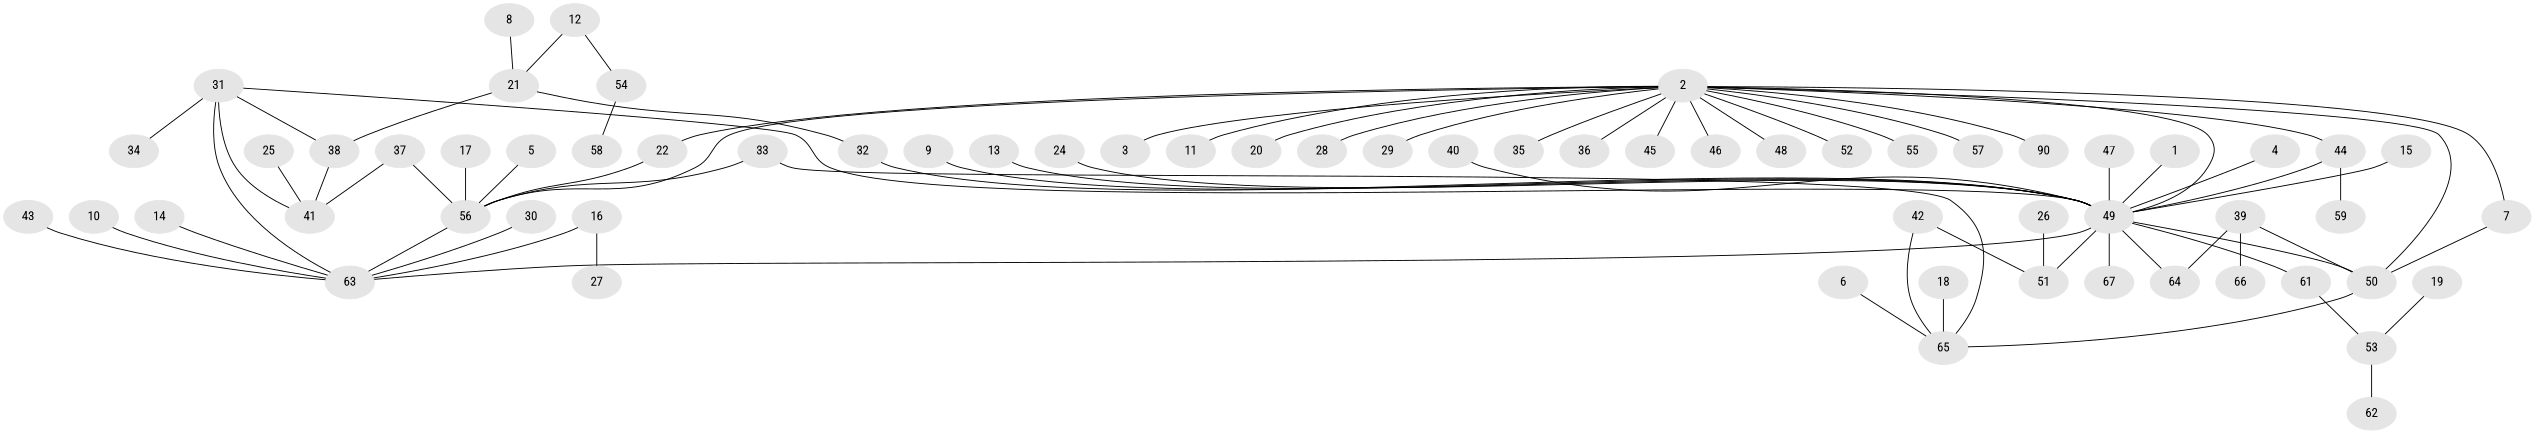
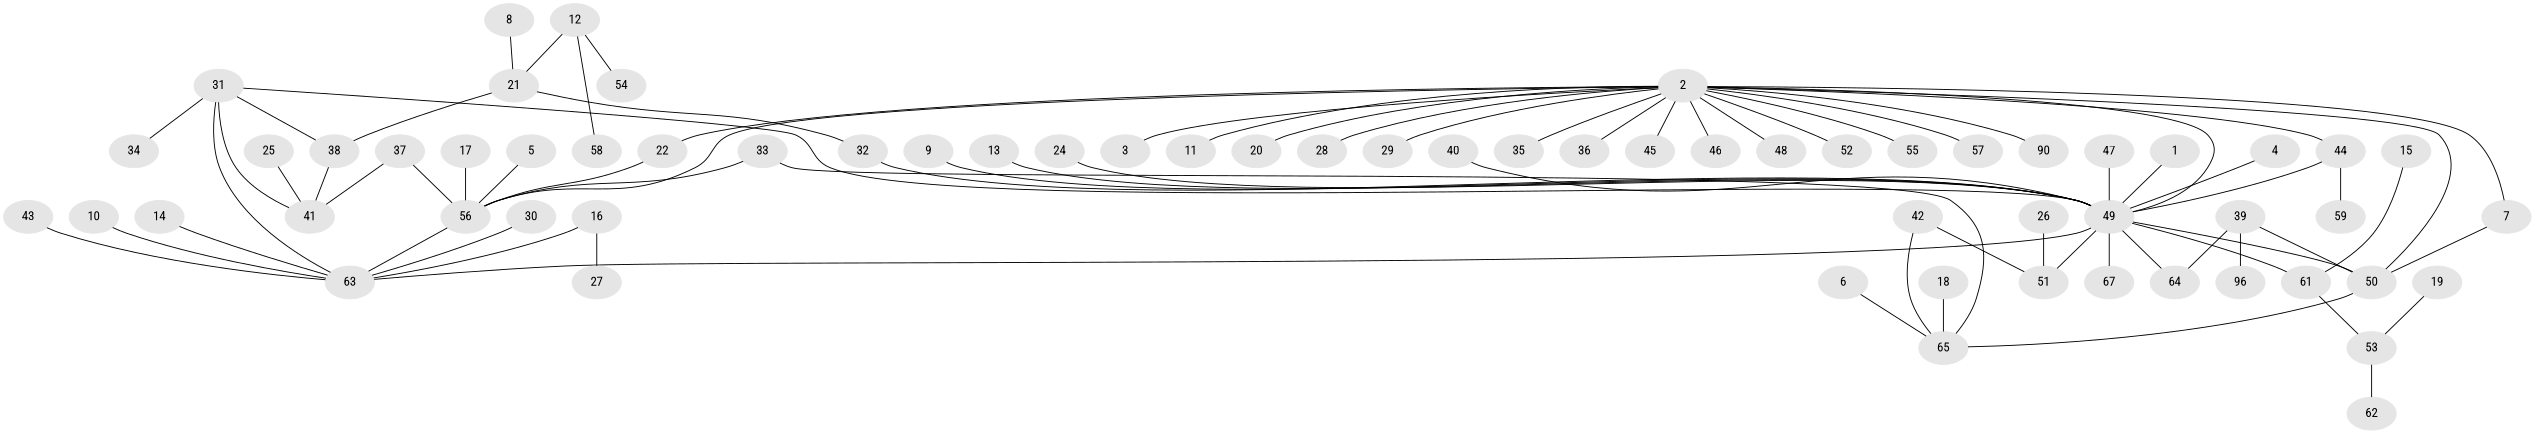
edge "54" -- "58": now "12" -- "58"
edge "15" -- "49": now "15" -- "61"
node "66": label "66" -> "96"
